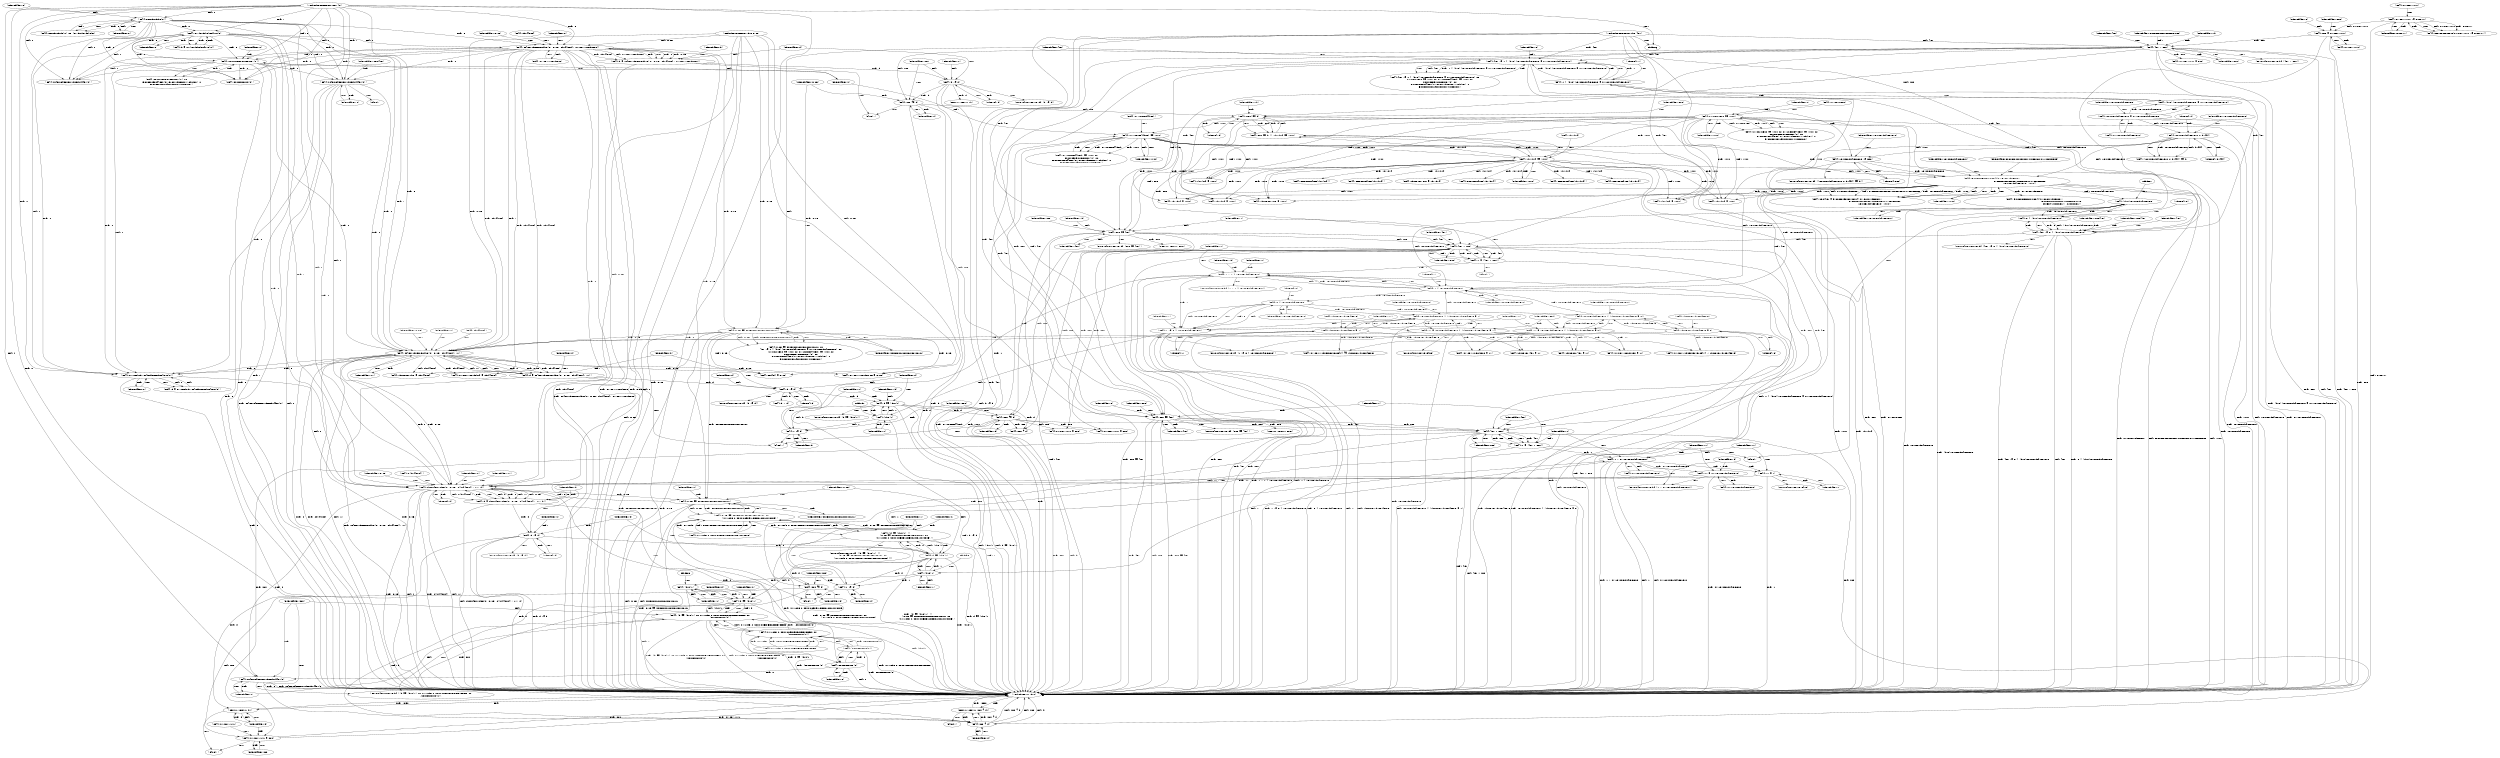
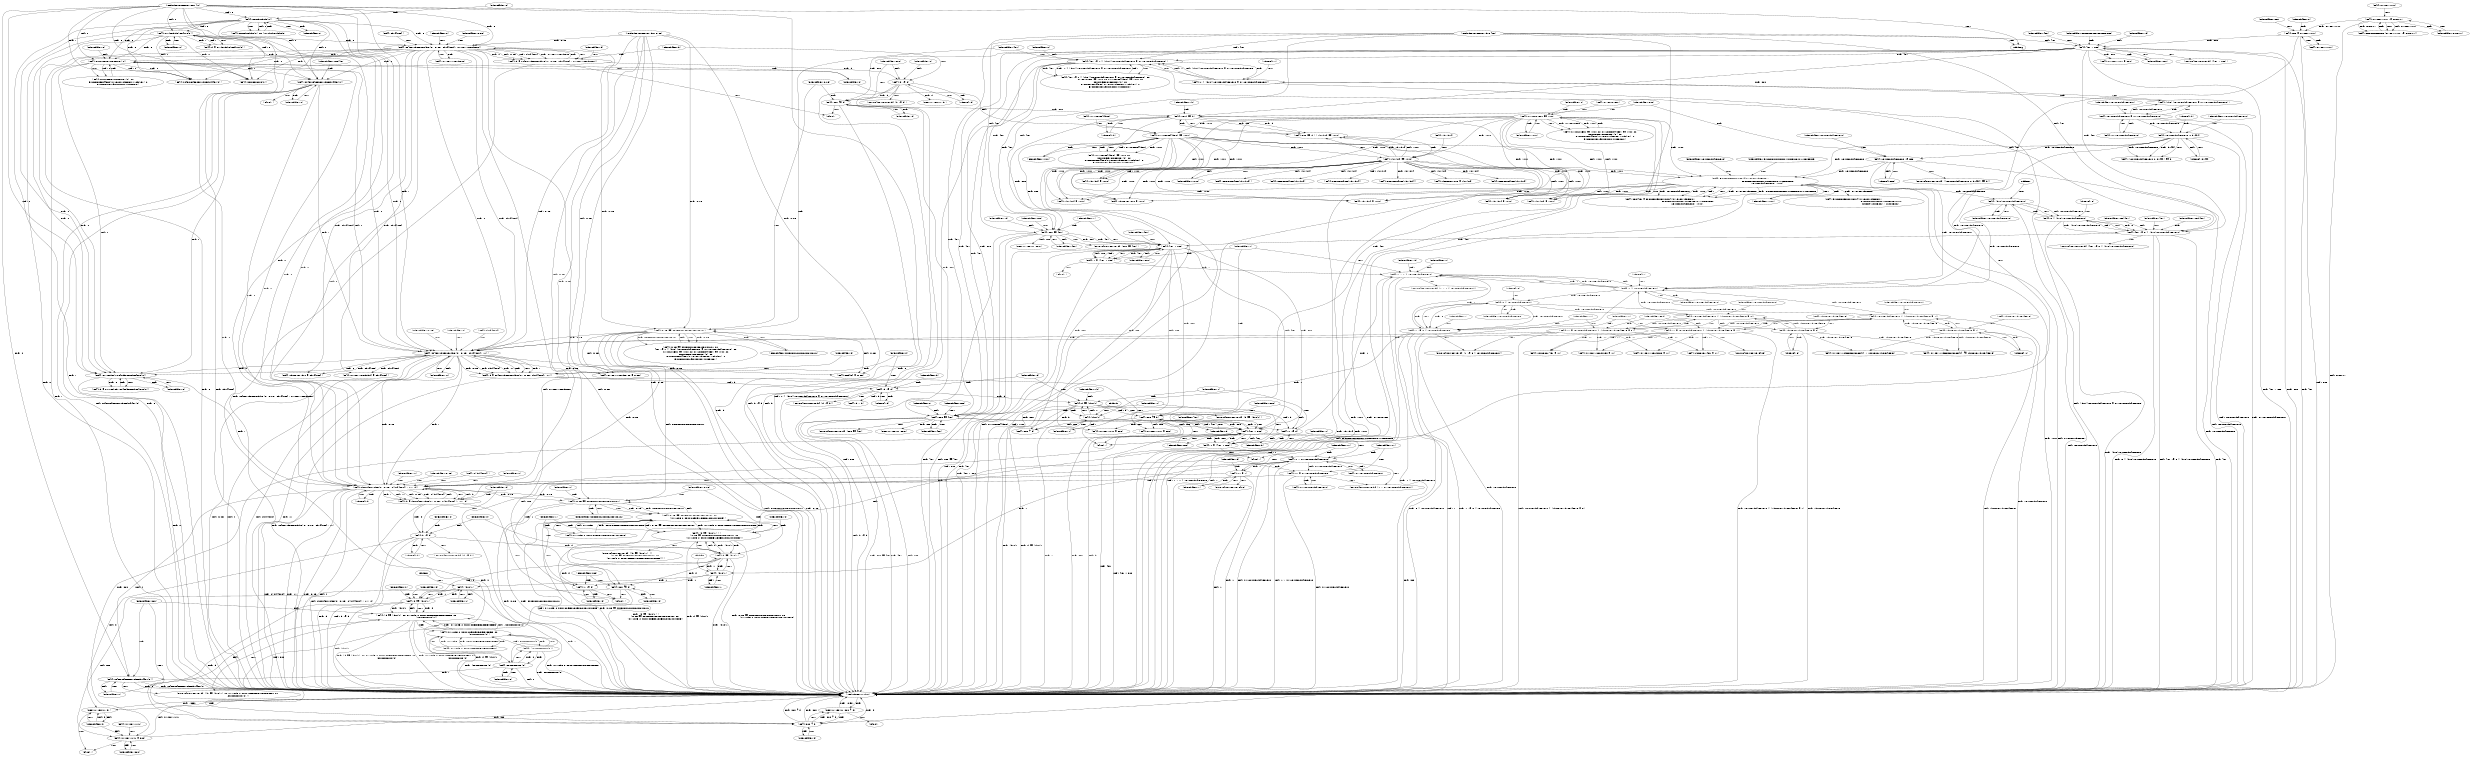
edge "(MethodParameterIn,int len)" -> "(MethodReturn,int)": removed, label "DDG: len"
node "(Call,!SSL_IS_DTLS(s))": label "(Call,!SSL_IS_DTLS(s))" -> "(Call,!NULL_IS_DTLS(s))"
